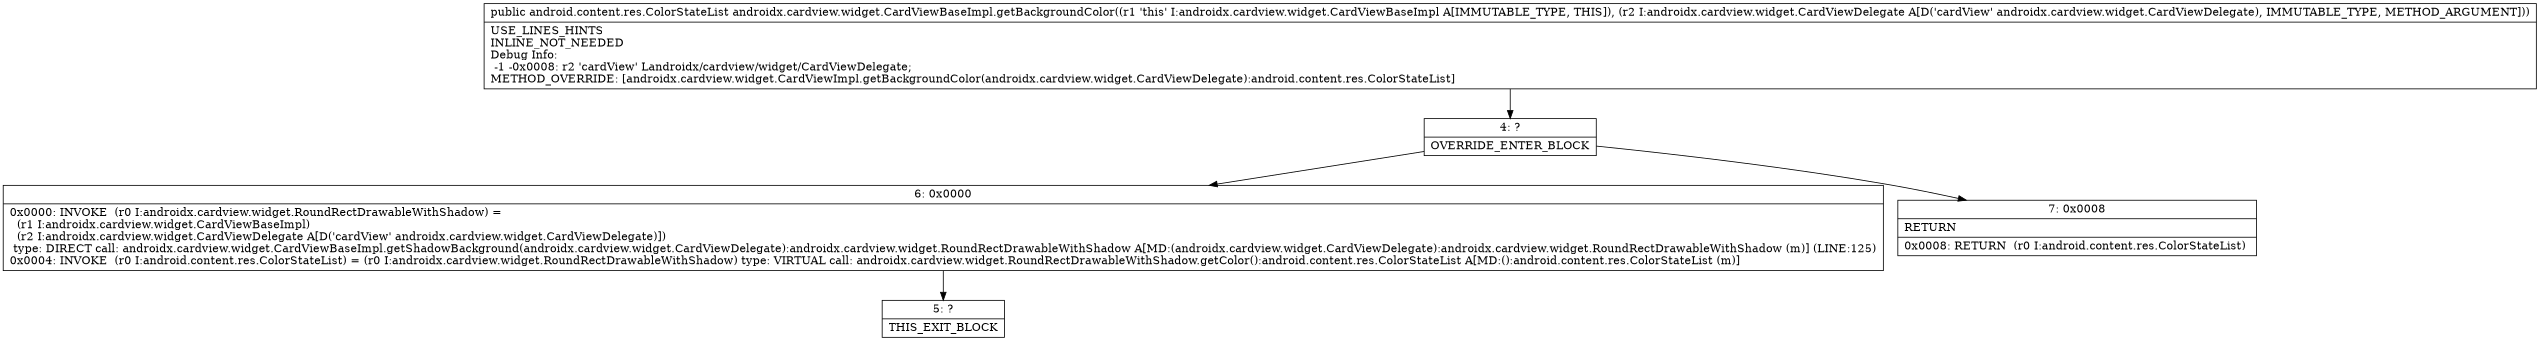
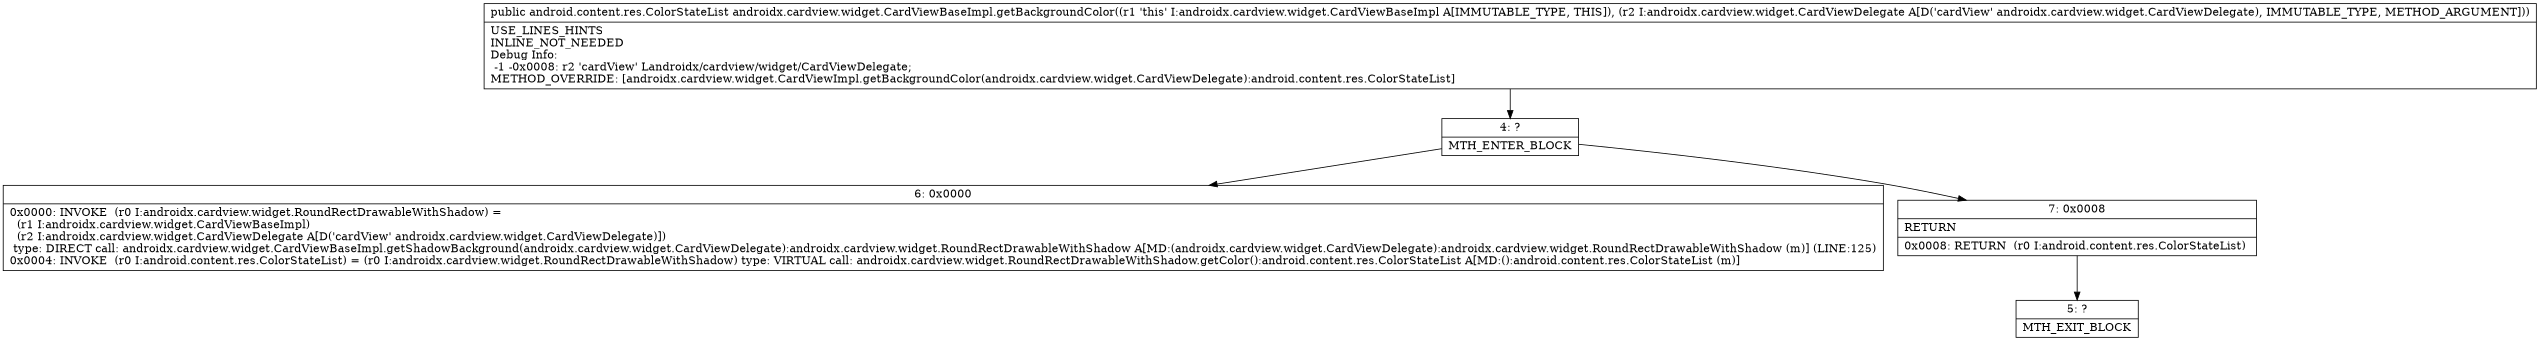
node "4: ?": text "OVERRIDE_ENTER_BLOCK" -> "MTH_ENTER_BLOCK"
edge "6: 0x0000" -> "5: ?": now "7: 0x0008" -> "5: ?"
node "5: ?": text "THIS_EXIT_BLOCK" -> "MTH_EXIT_BLOCK"
